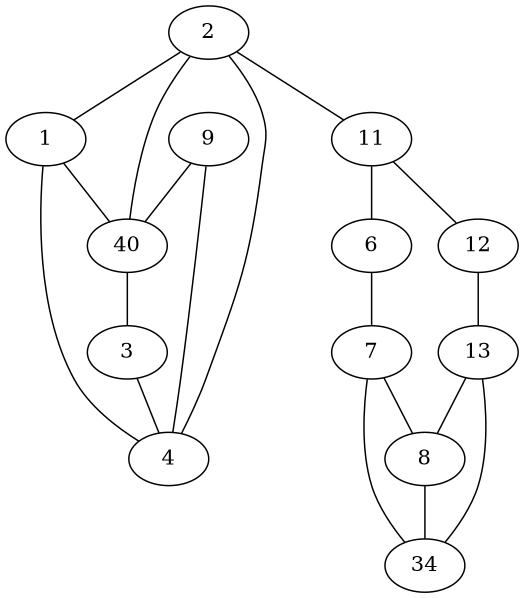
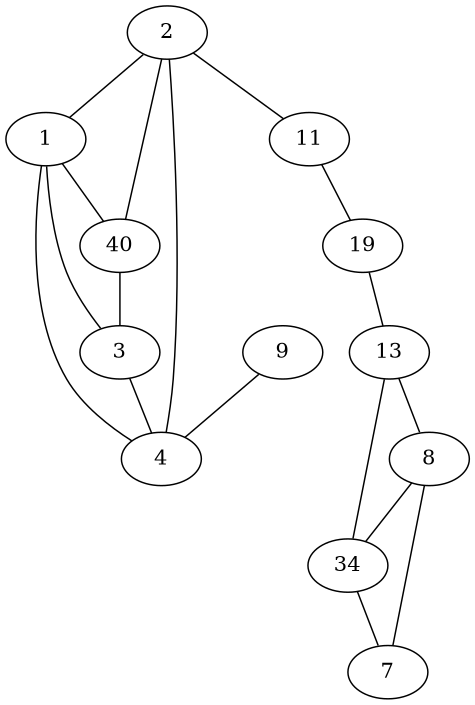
edge "9" -- "40": removed
node "6": removed
node "12": label "12" -> "19"
edge "1" -- "3": added
